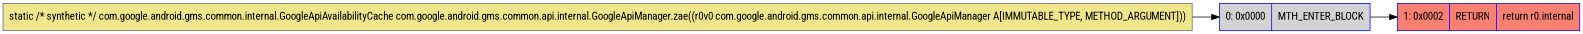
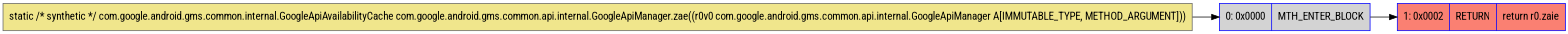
node "1: 0x0002": text "return r0.internal" -> "return r0.zaie"
